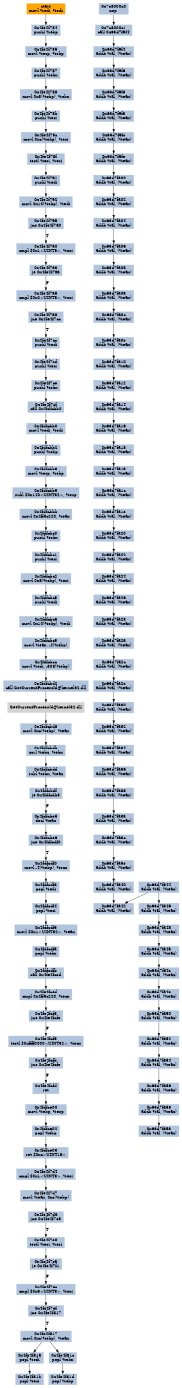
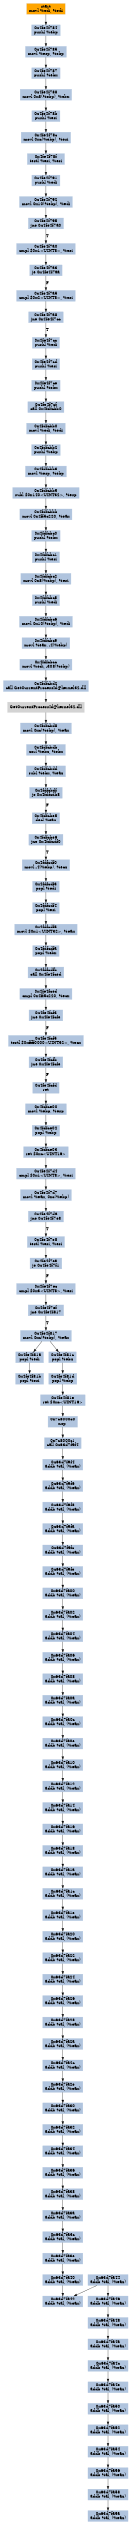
node "0x4fe4f81e ret $0xc<UINT16>": added
